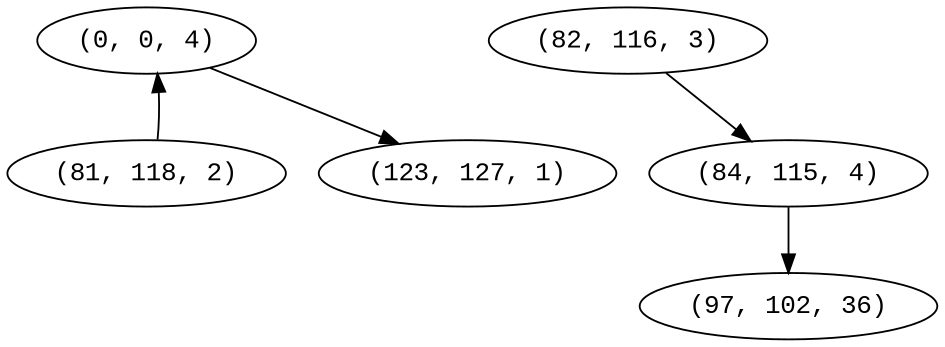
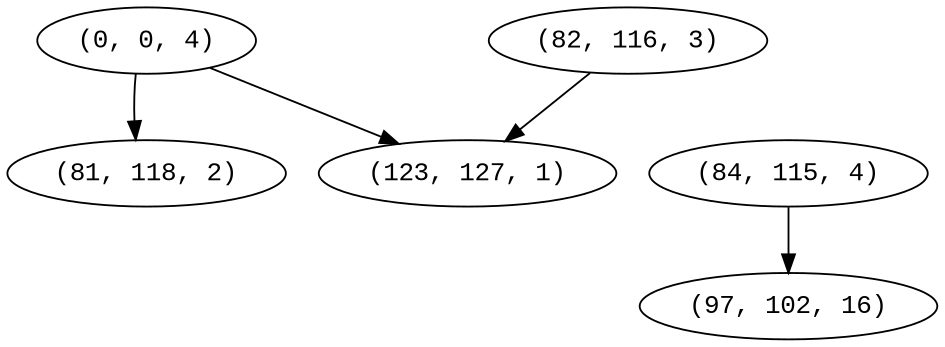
edge "(82, 116, 3)" -> "(84, 115, 4)": now "(82, 116, 3)" -> "(123, 127, 1)"
edge "(81, 118, 2)" -> "(0, 0, 4)": reversed
node "(97, 102, 36)": label "(97, 102, 36)" -> "(97, 102, 16)"
